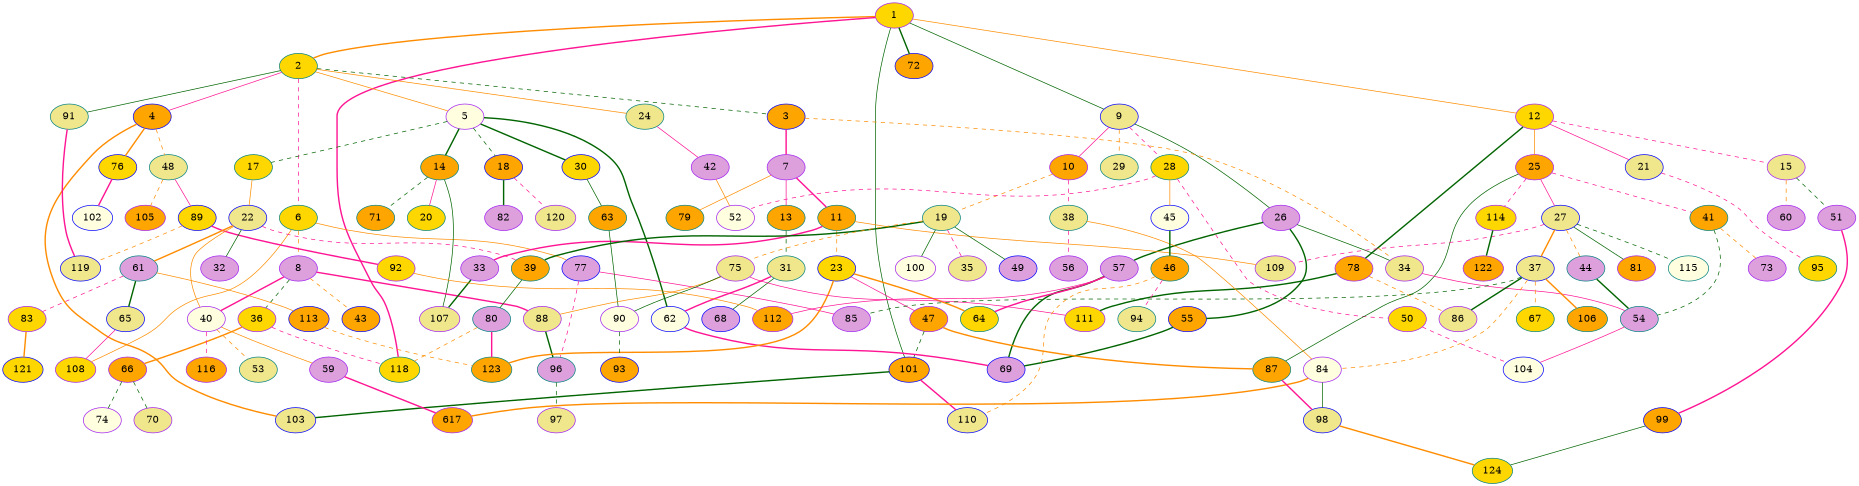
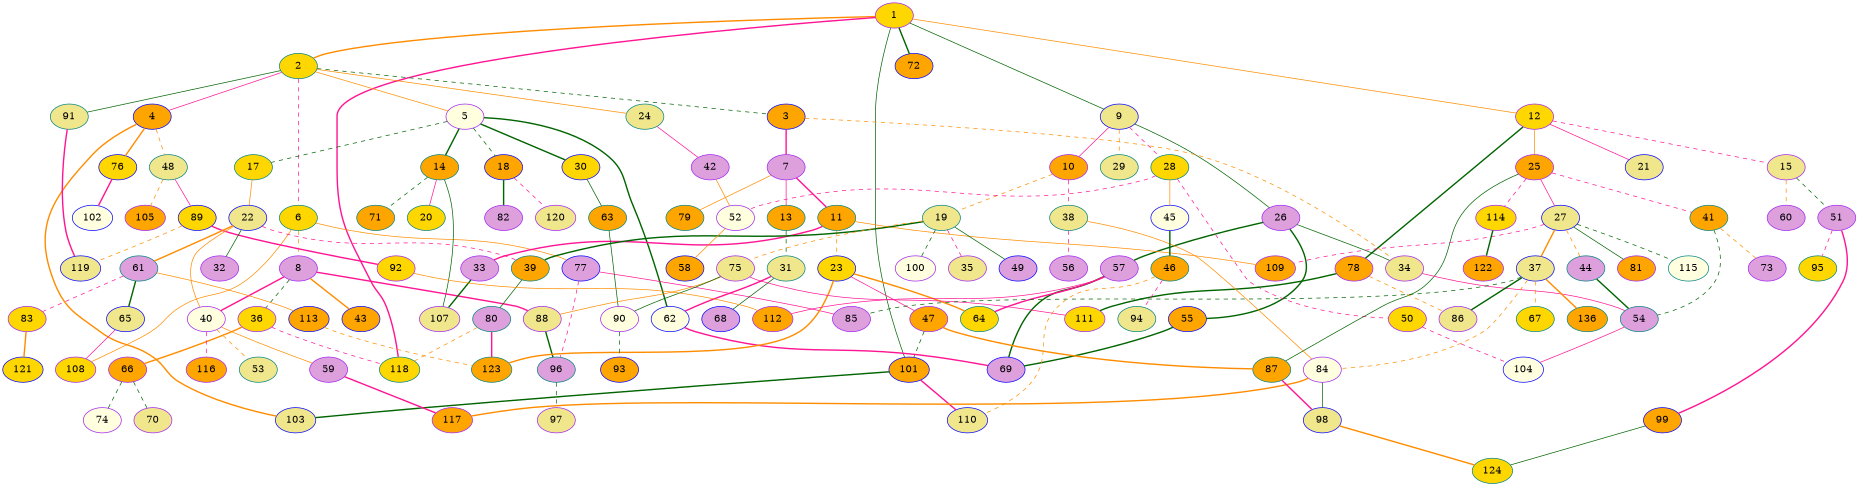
edge "21" -- "95": now "51" -- "95"
edge "19" -- "100": style solid -> dashed
node "58": added
node "109": fillcolor khaki -> orange
edge "8" -- "43": style dashed -> bold
node "106": label "106" -> "136"
node "617": label "617" -> "117"
